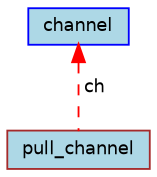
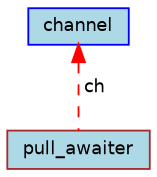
node "pull_channel": label "pull_channel" -> "pull_awaiter"
